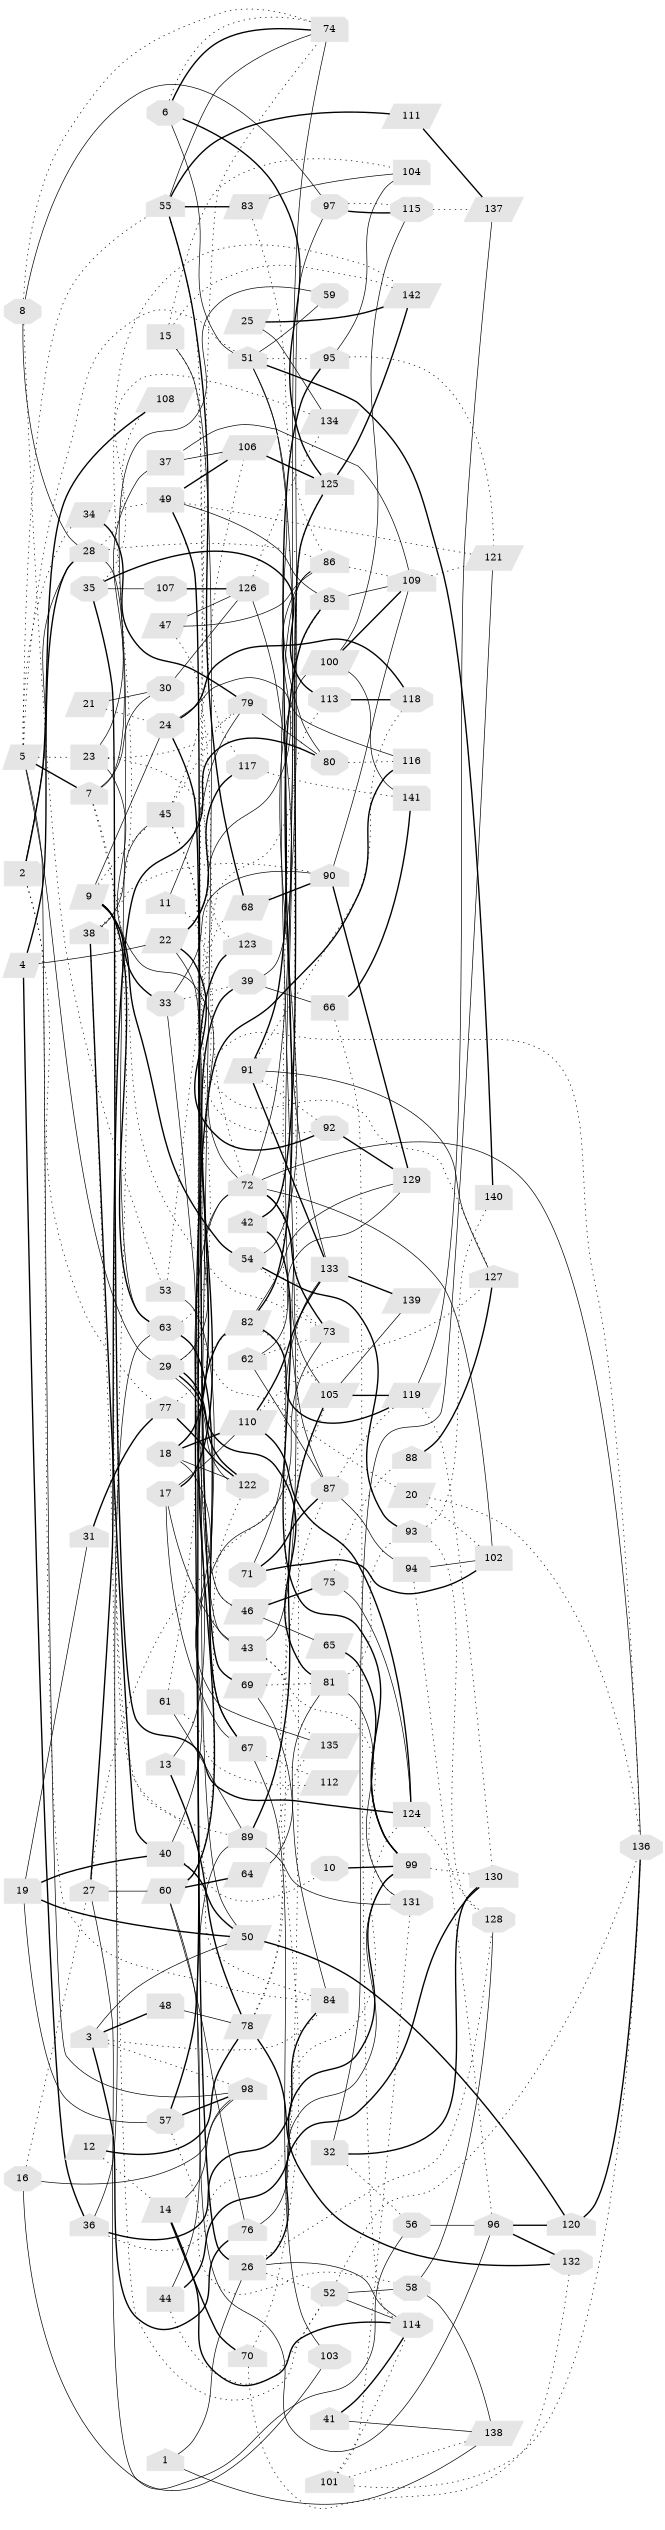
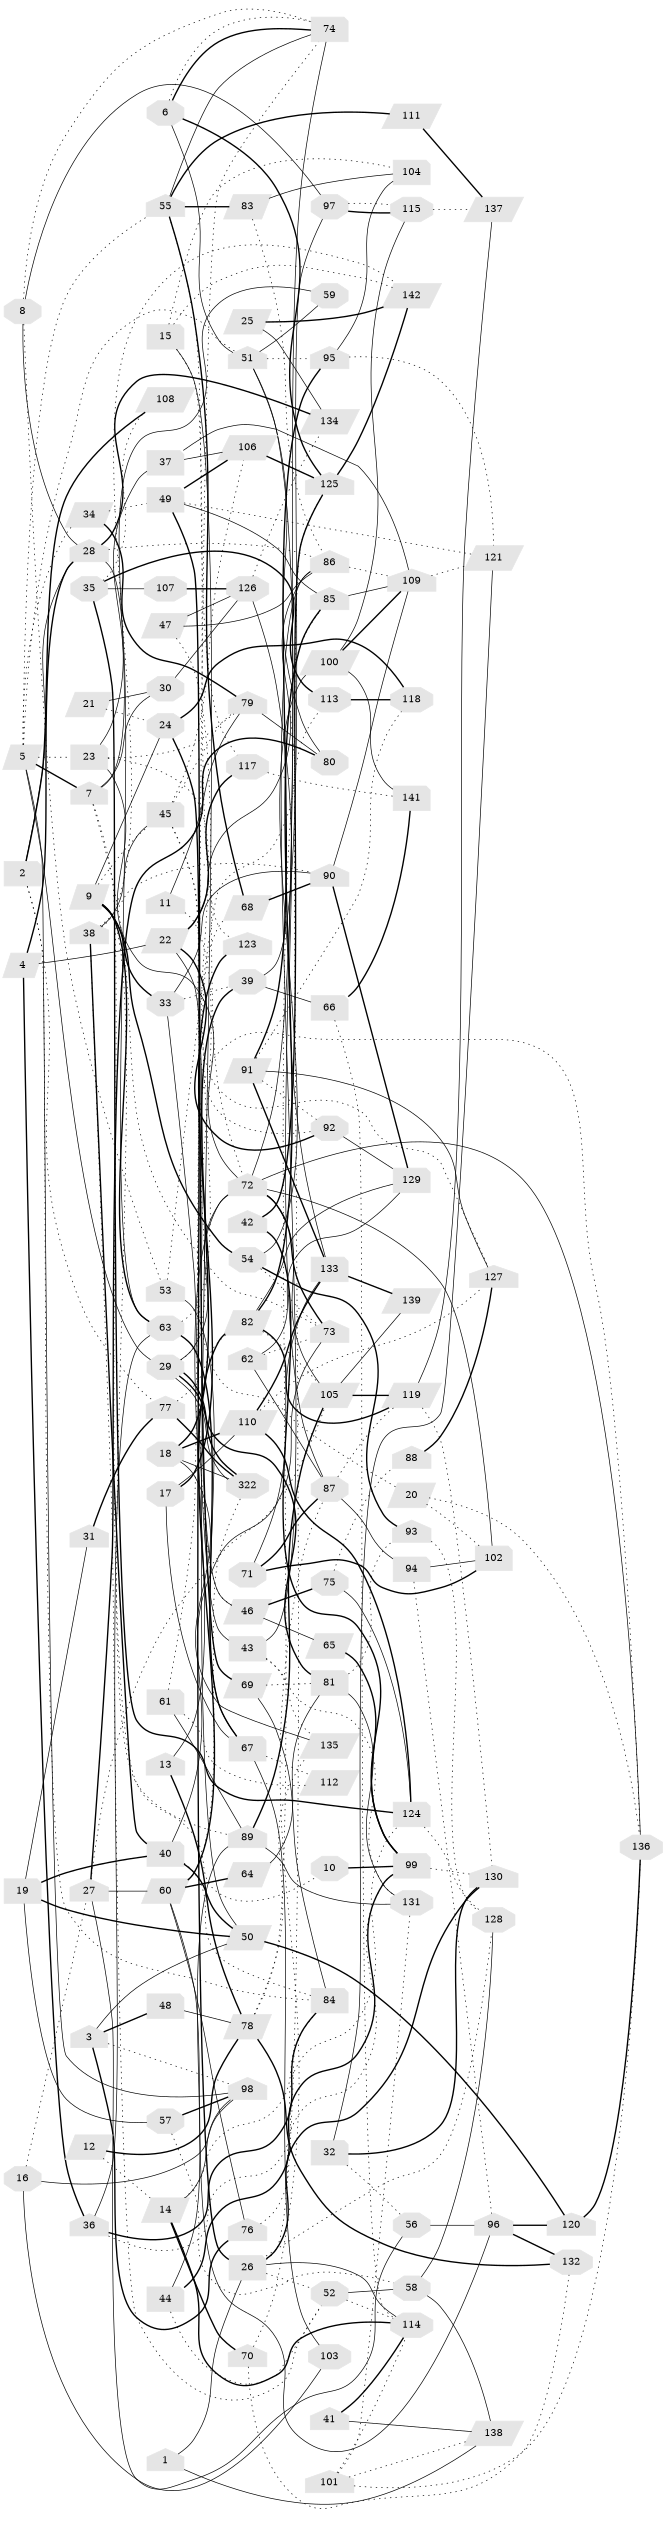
edge "134" -- "28": style dotted -> bold
node "116": removed
edge "92" -- "129": style bold -> solid
node "140": removed
node "122": label "122" -> "322"
edge "17" -- "43": removed
edge "84" -- "3": now "84" -- "14"
edge "99" -- "76": style solid -> dotted
edge "136" -- "52": removed
edge "52" -- "114": style solid -> dotted
